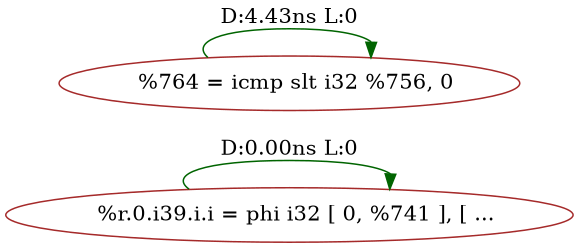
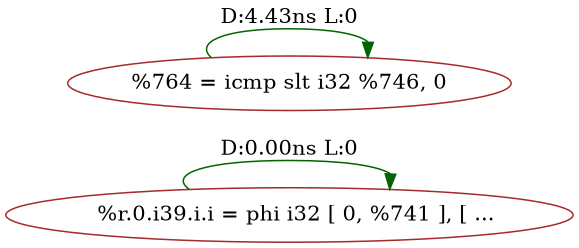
node "%764 = icmp slt i32 %756, 0": label "%764 = icmp slt i32 %756, 0" -> "%764 = icmp slt i32 %746, 0"
